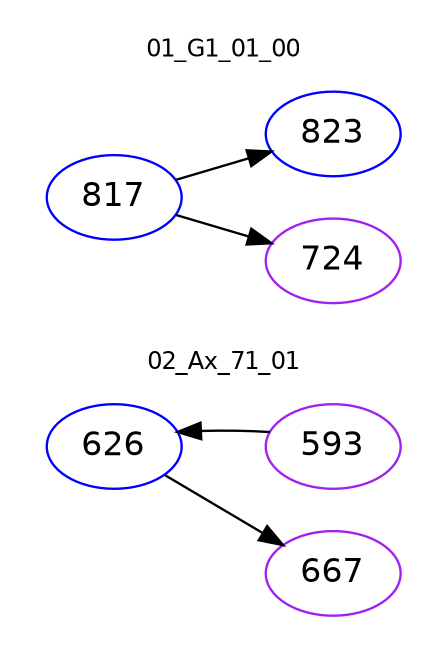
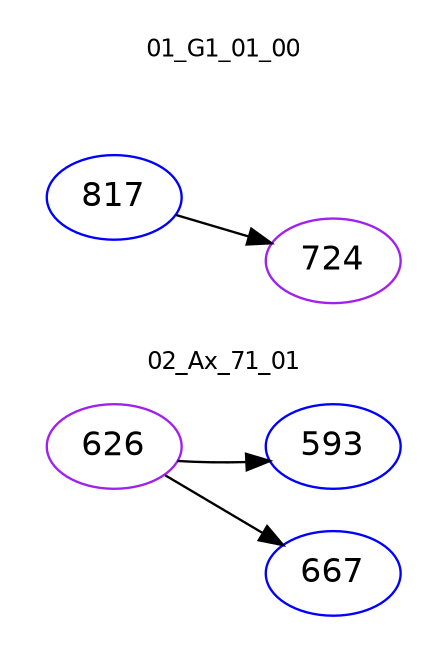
node "823": removed
edge "593" -> "626": reversed
node "626": color blue -> purple
node "593": color purple -> blue
node "667": color purple -> blue
